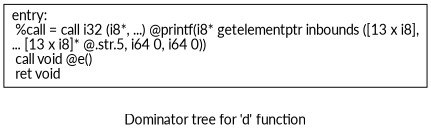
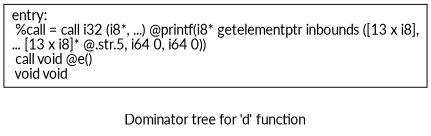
node "entry:": text "ret void" -> "void void"
